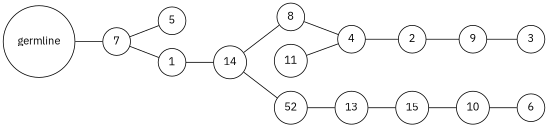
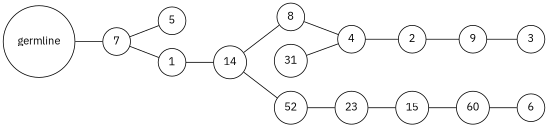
node "11": label "11" -> "31"
node "13": label "13" -> "23"
node "10": label "10" -> "60"
